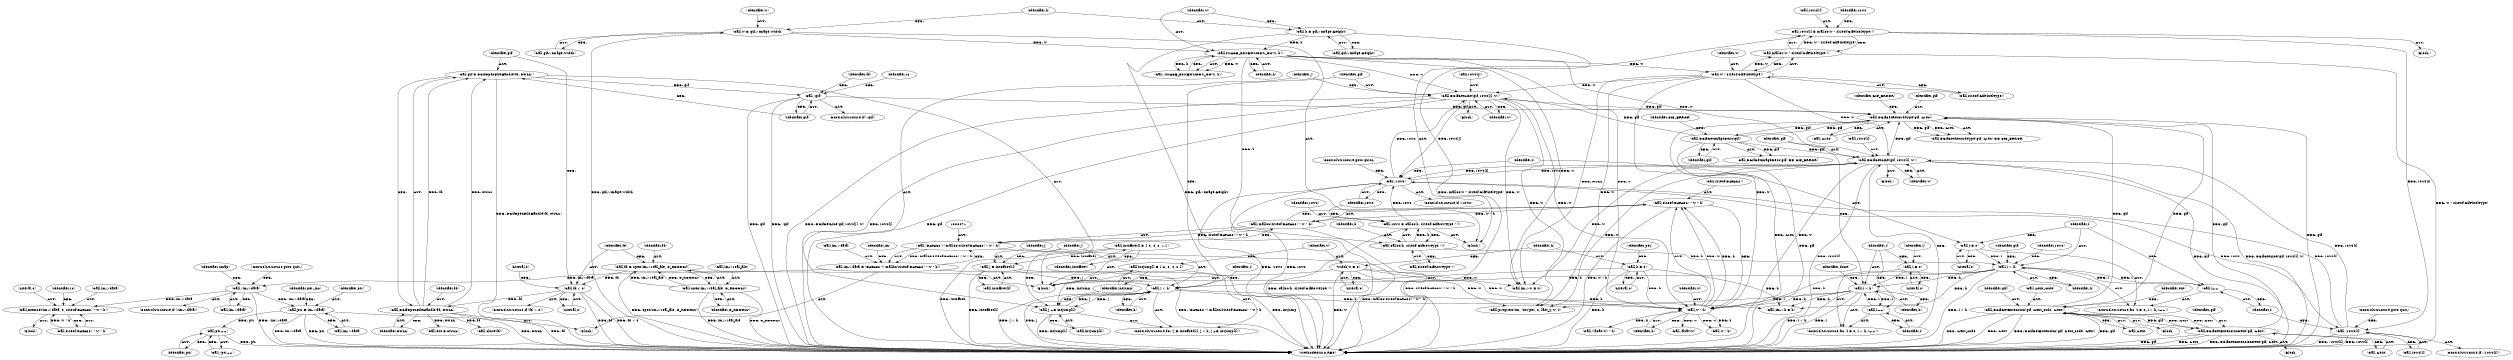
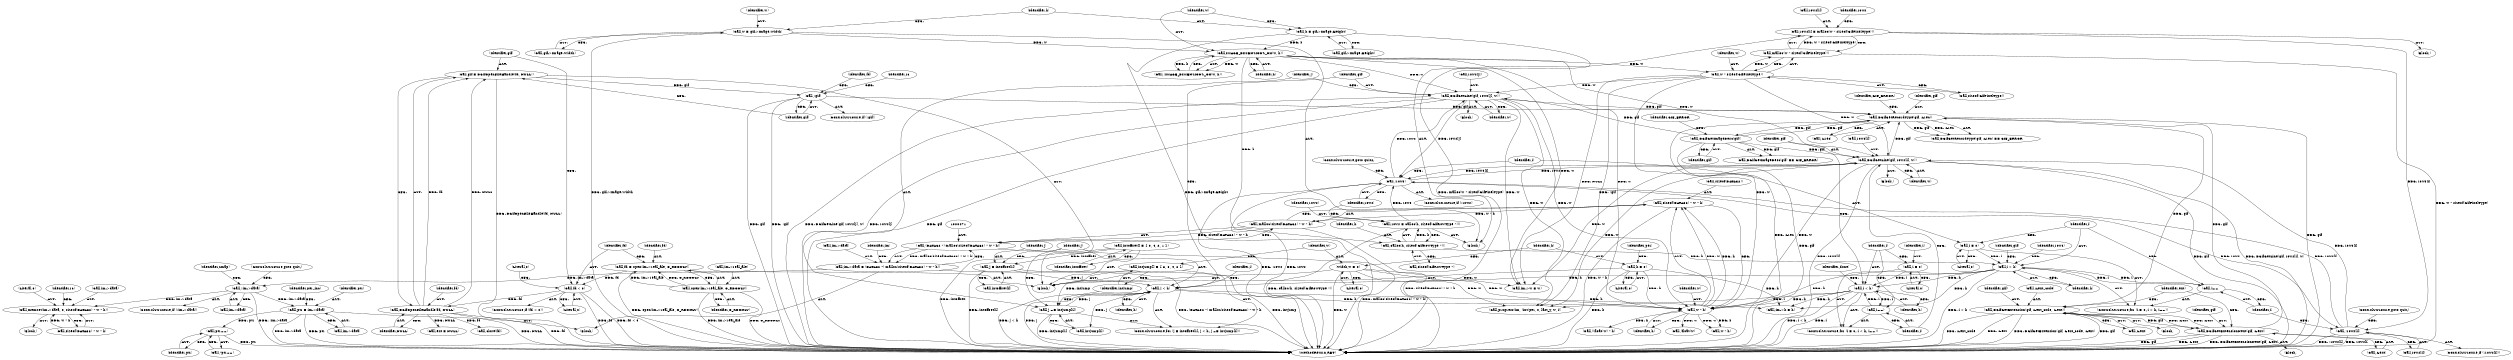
edge "(Call,DGifGetExtension(gif, &ext_code, &ext))" -> "(Call,DGifGetRecordType(gif, &rec))": removed, label "DDG: gif"
edge "(Call,w * sizeof(GifPixelType))" -> "(Call,progress(im, (int)per, 0, last_y, w, i))": label "DDG: w" -> "DDG: !gif"
edge "(Call,j < h)" -> "(Call,j += intjump[i])": now "(Call,j < h)" -> "(Call,intjump[i])"
edge "(Identifier,ext)" -> "(Call,DGifGetExtensionNext(gif, &ext))": added, label "CFG:"
